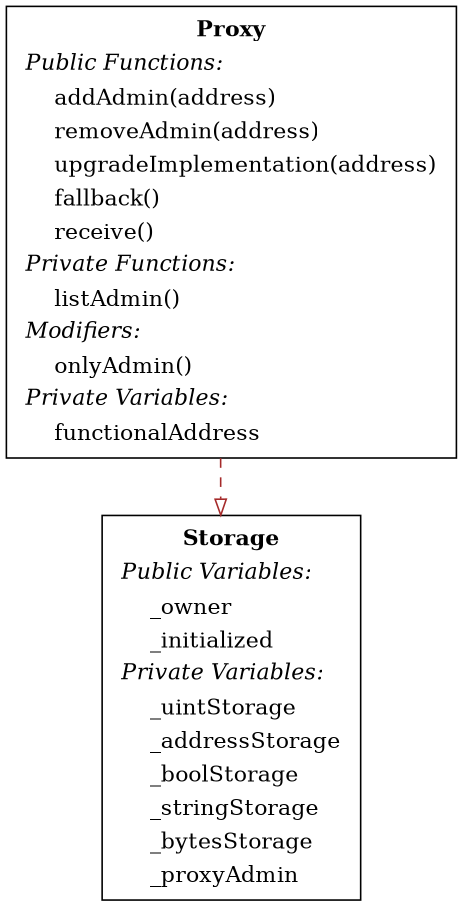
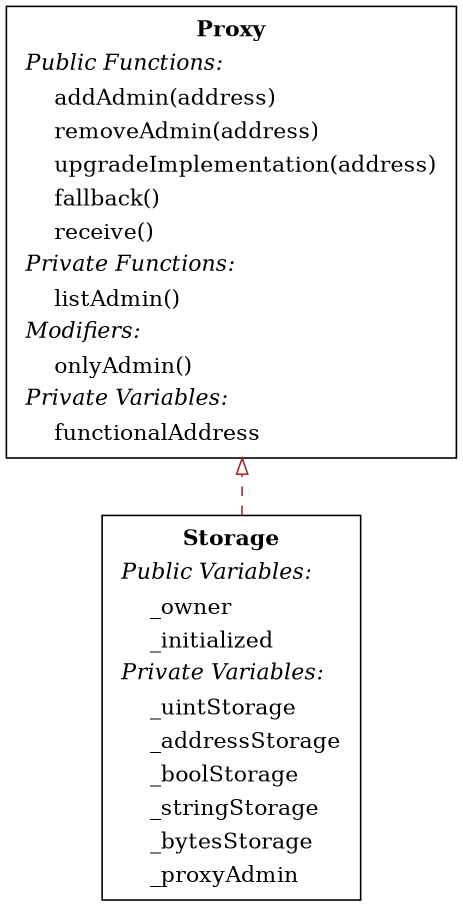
edge "Proxy" -> "Storage": reversed
